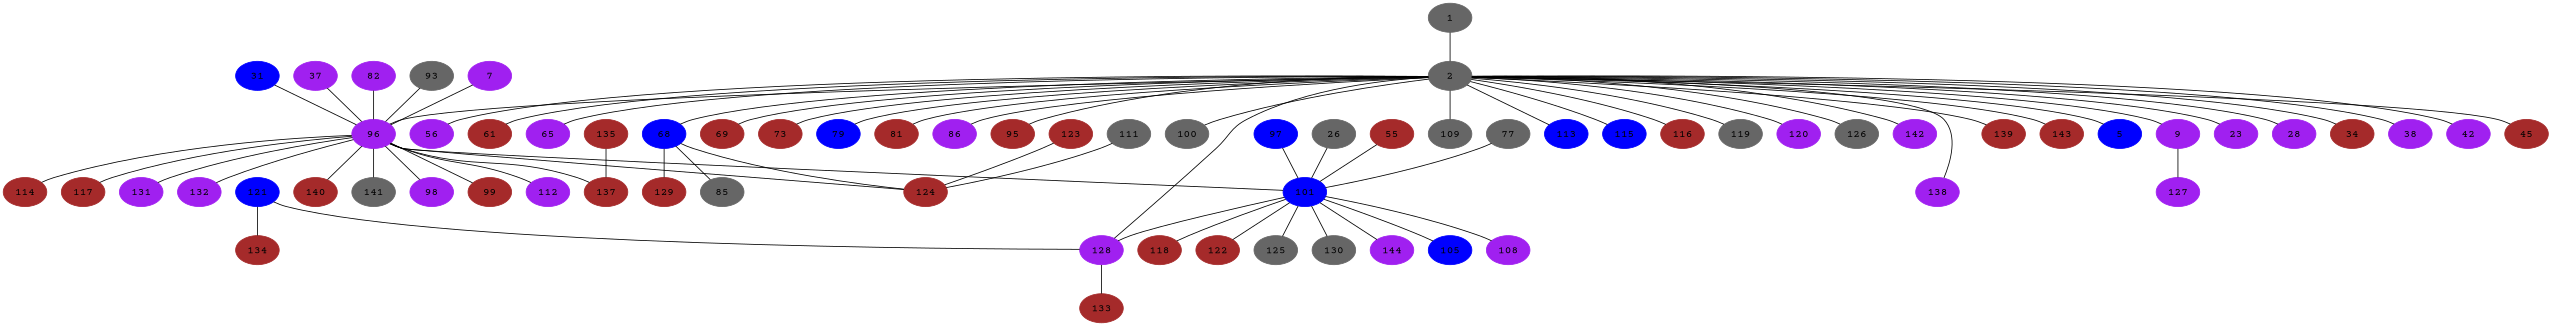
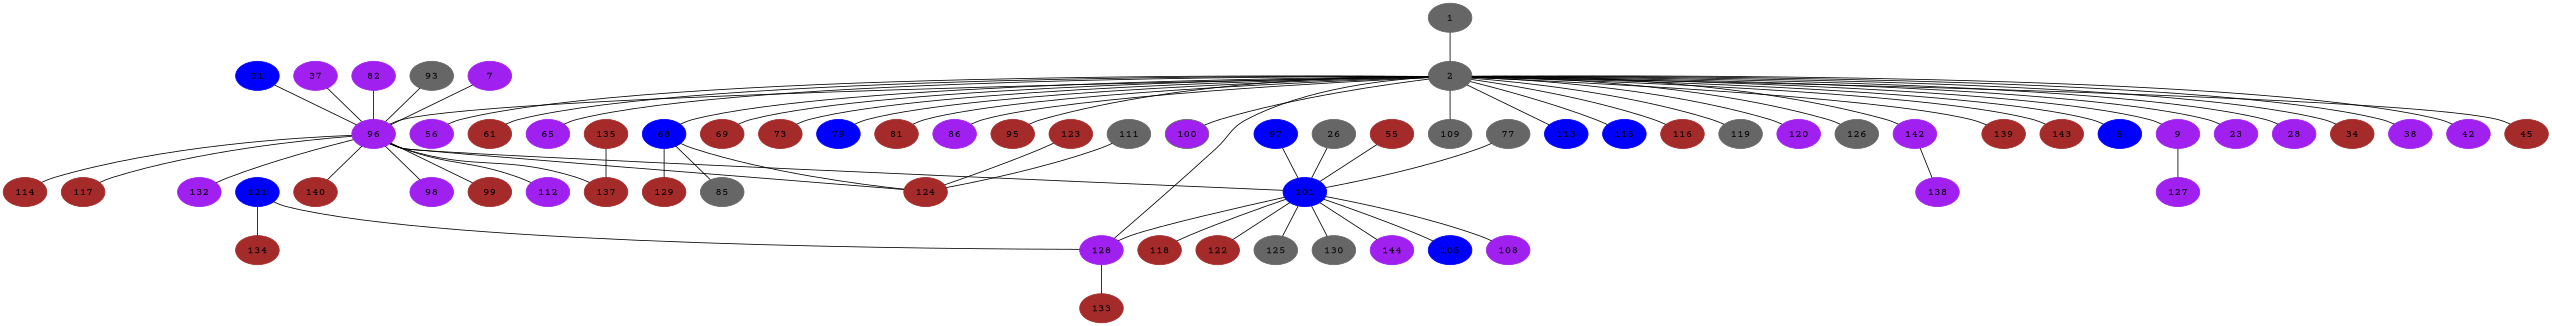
edge "2" -- "138": now "142" -- "138"
node "100": fillcolor gray40 -> purple
node "131": removed
node "141": removed
